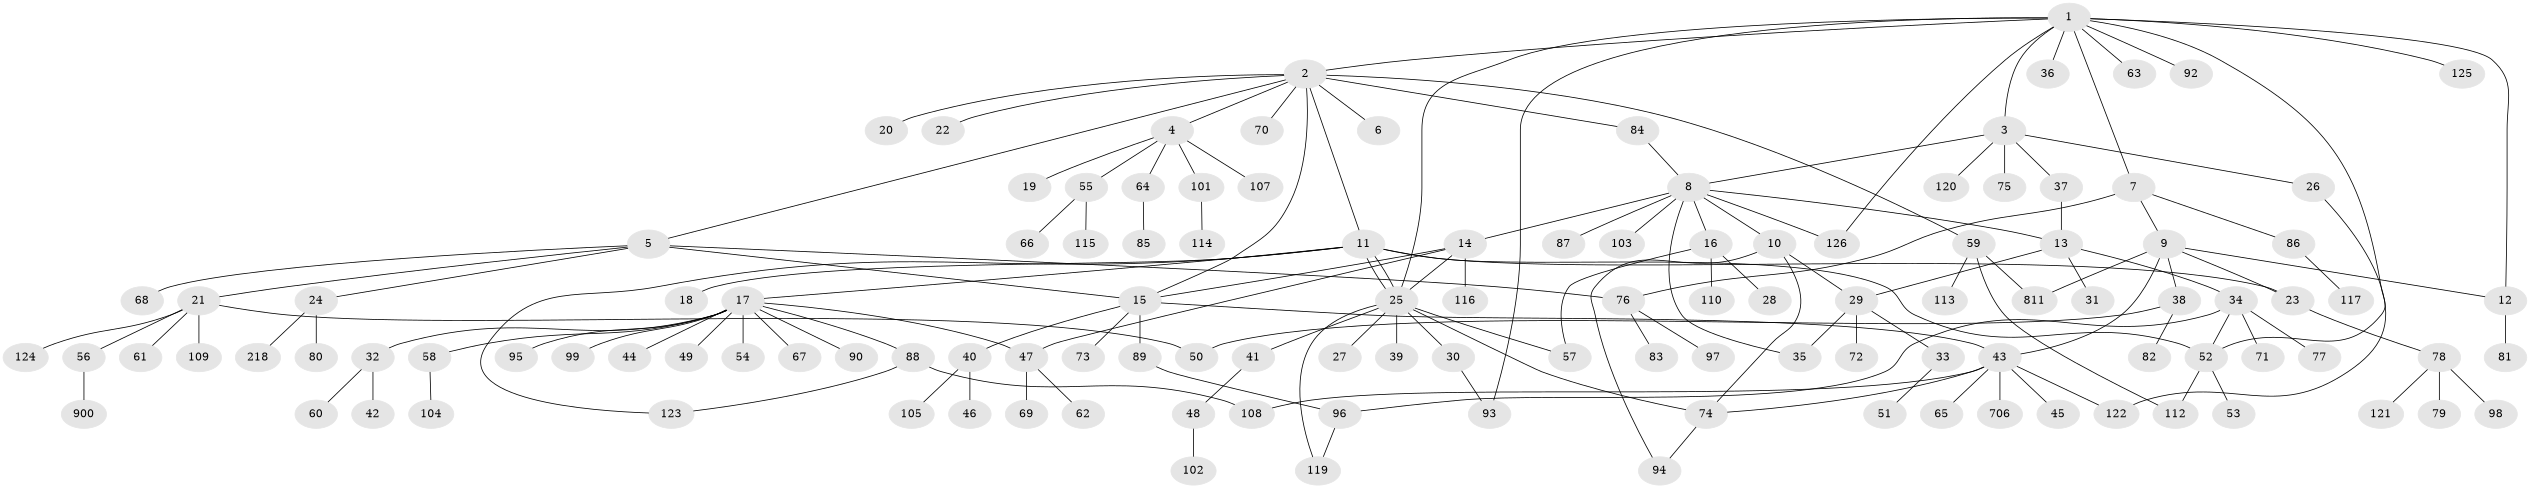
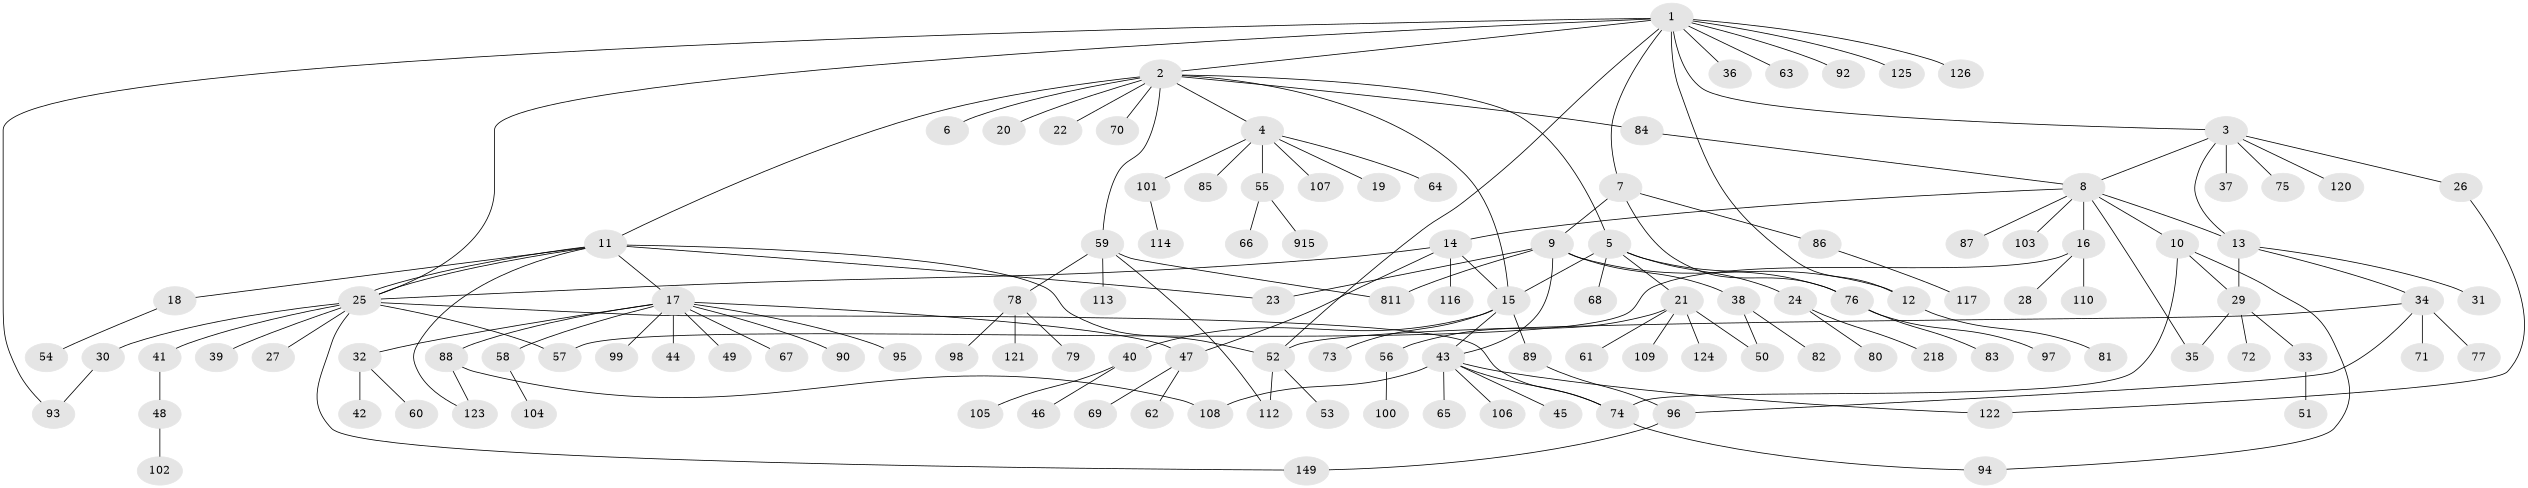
edge "8" -- "126": removed
edge "64" -- "85": now "4" -- "85"
edge "37" -- "13": now "3" -- "13"
node "115": label "115" -> "915"
edge "17" -- "54": now "18" -- "54"
edge "23" -- "78": now "59" -- "78"
node "900": label "900" -> "100"
node "706": label "706" -> "106"
node "119": label "119" -> "149"
